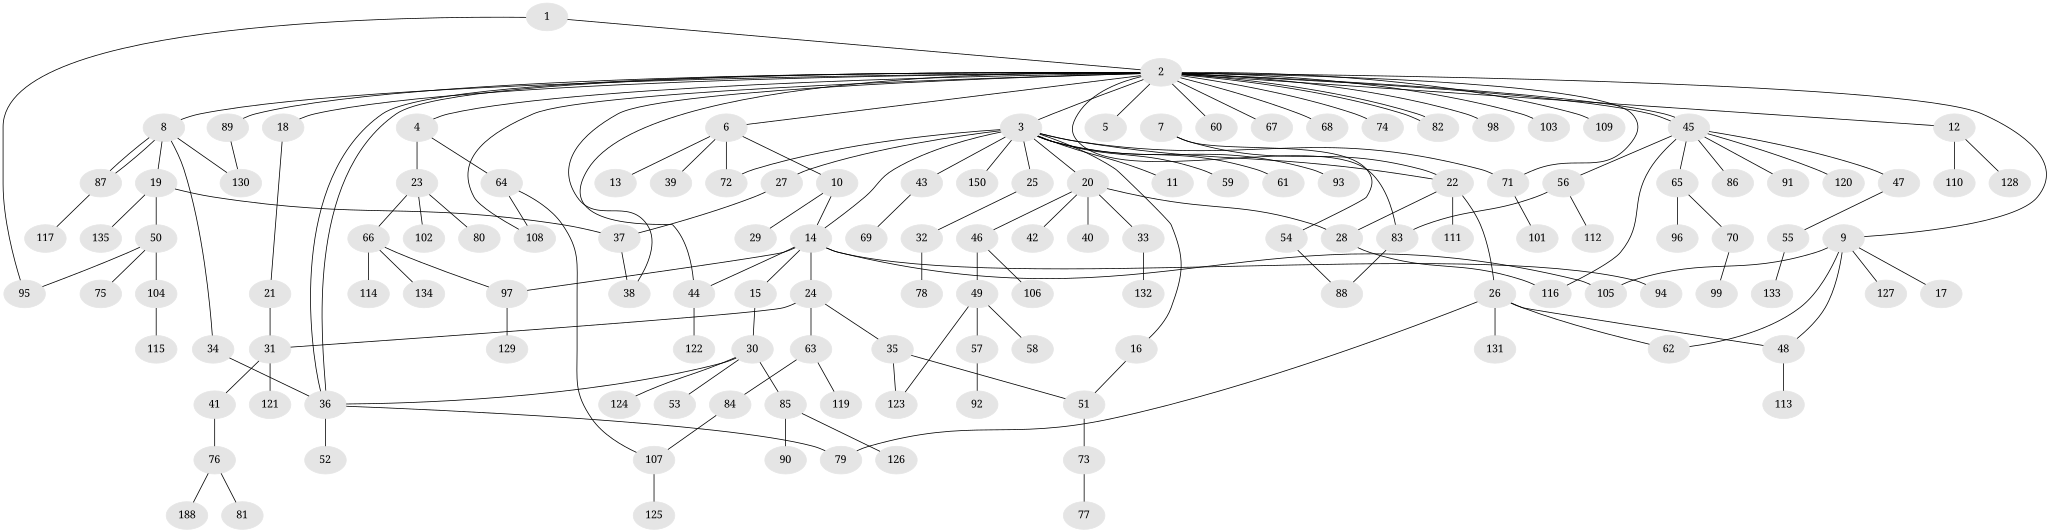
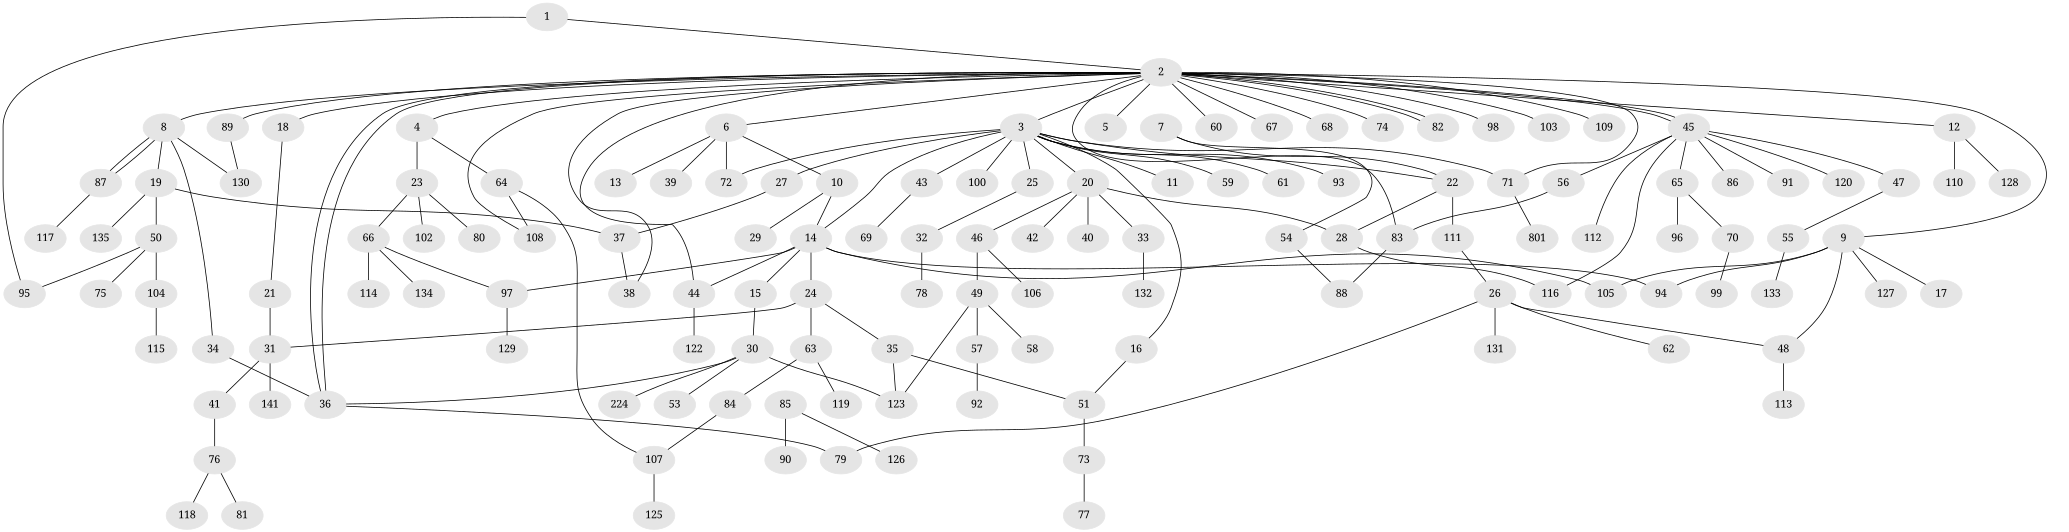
node "150": label "150" -> "100"
edge "56" -- "112": now "45" -- "112"
edge "22" -- "26": now "111" -- "26"
node "101": label "101" -> "801"
edge "9" -- "62": now "9" -- "94"
edge "30" -- "85": now "30" -- "123"
node "121": label "121" -> "141"
node "124": label "124" -> "224"
node "52": removed
node "188": label "188" -> "118"
